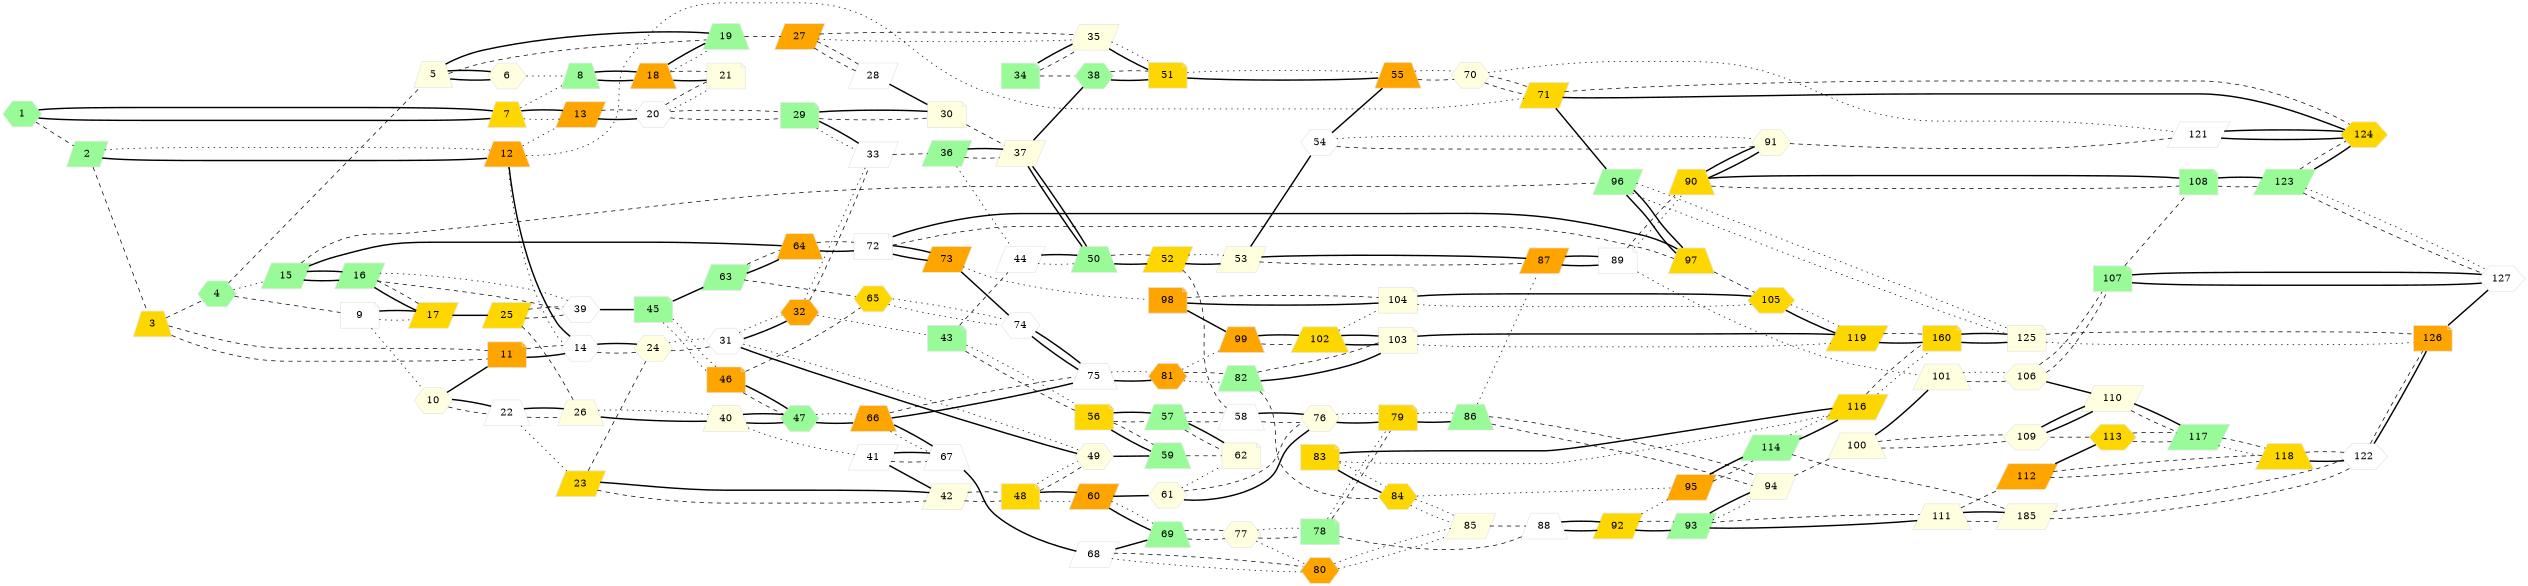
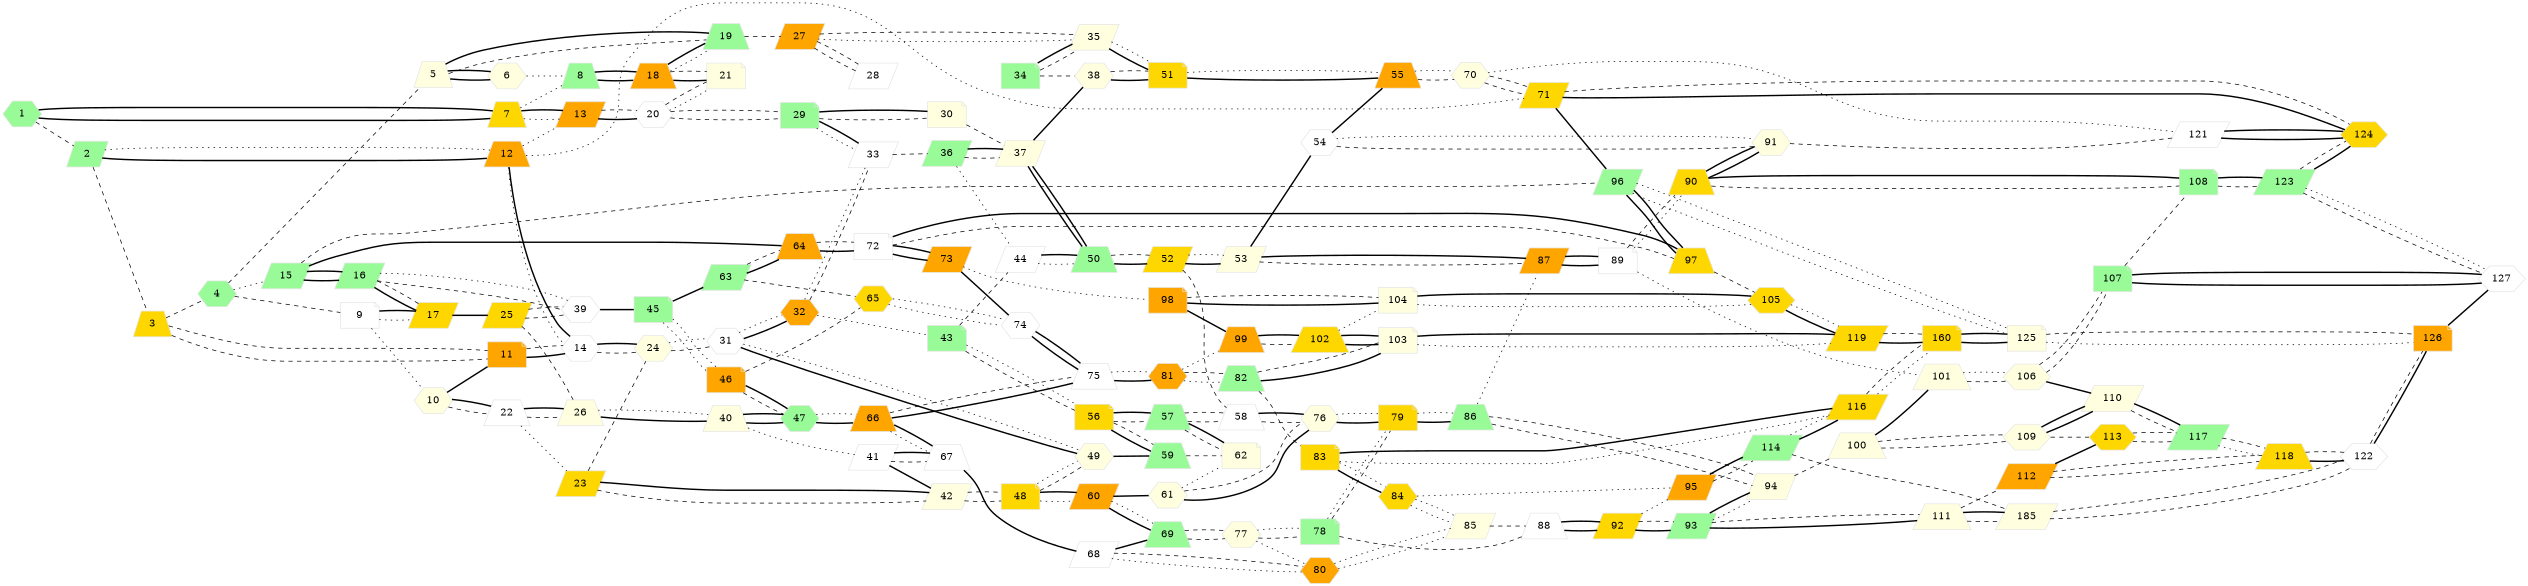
node "38": fillcolor palegreen -> lightyellow
edge "28" -- "30": removed
edge "82" -- "84": now "82" -- "83"
